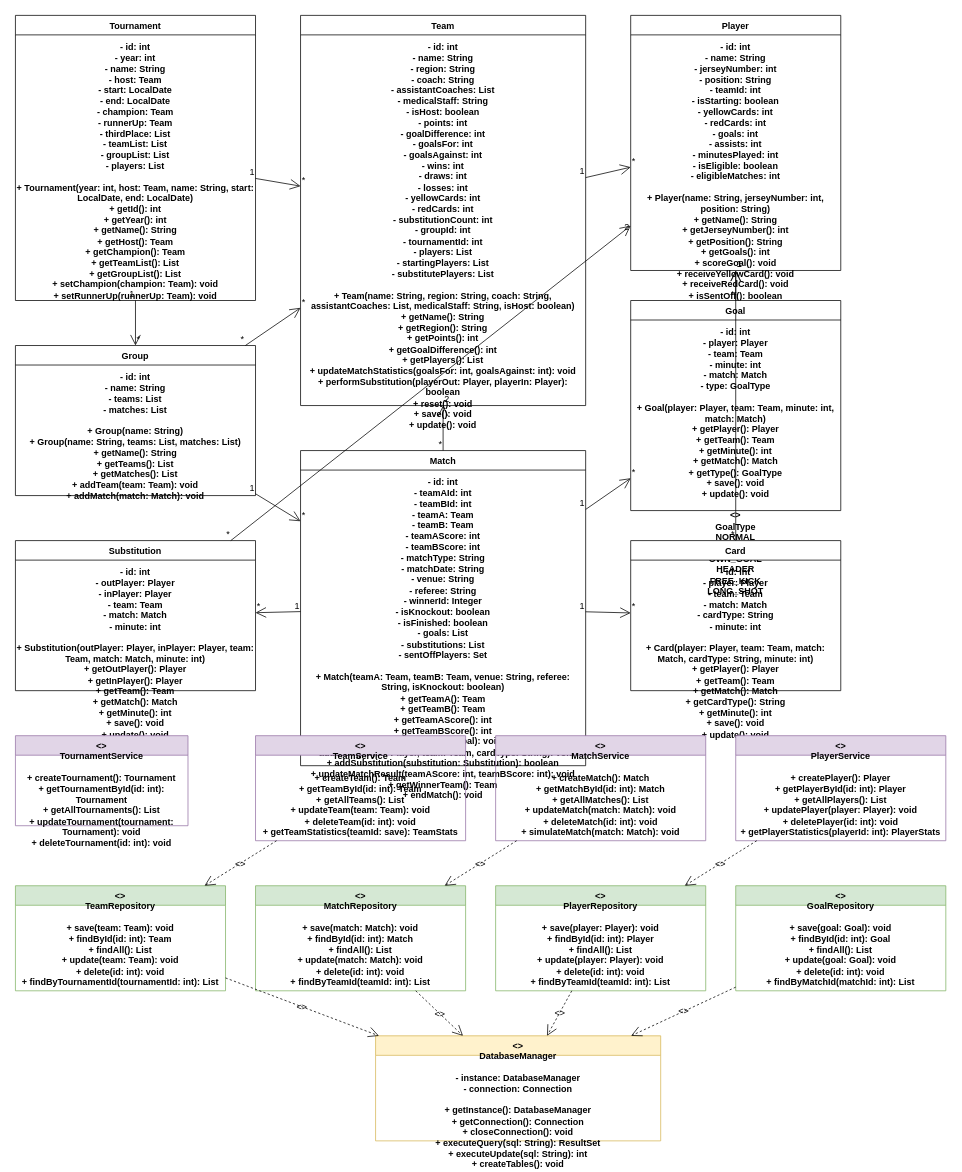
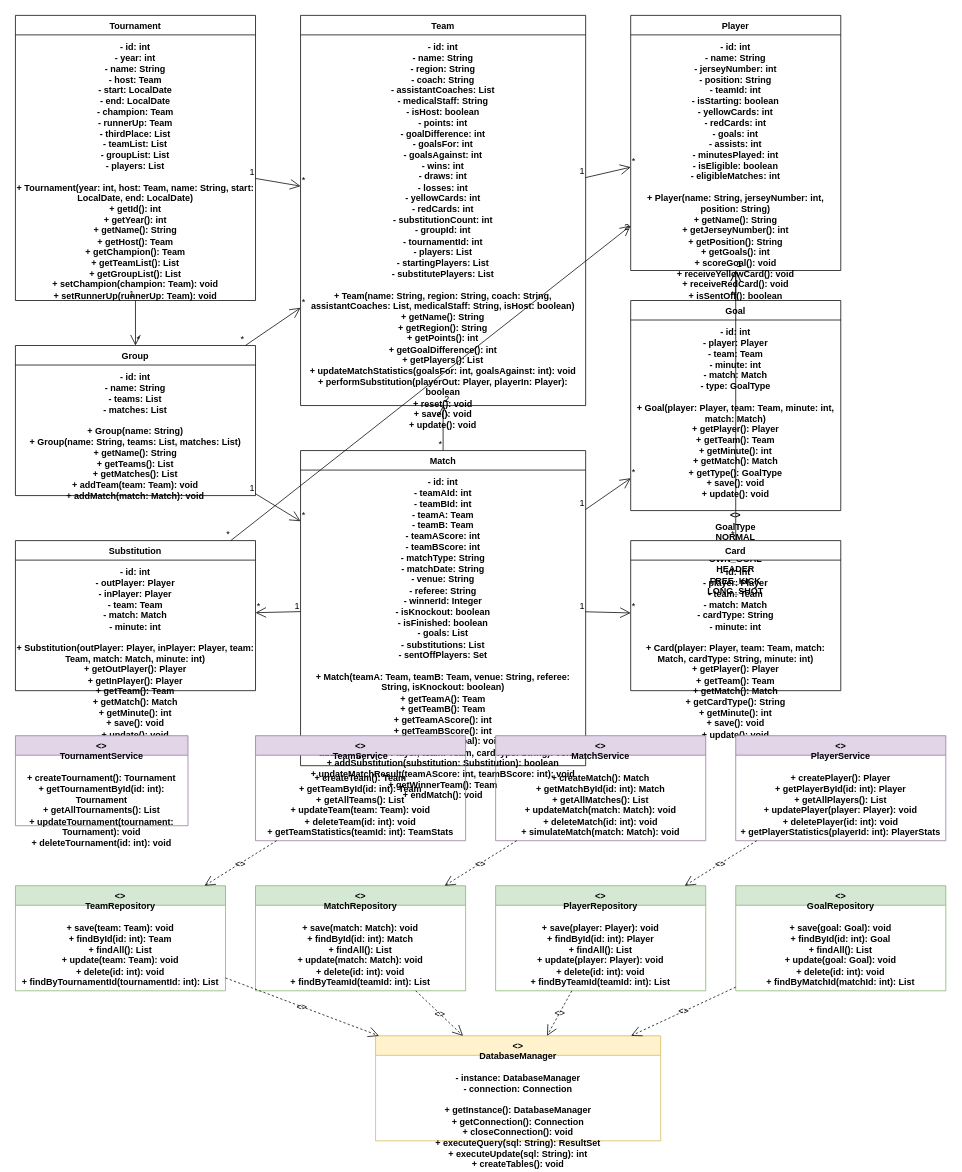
node "> TeamService + createTeam(): Team + getTeamById(id: int): Team + getAllTeams(): List + updateTeam(team: Team): void + deleteTeam(id: int): void + getTeamStatistics(teamId: save): TeamStats": label "> TeamService + createTeam(): Team + getTeamById(id: int): Team + getAllTeams(): List + updateTeam(team: Team): void + deleteTeam(id: int): void + getTeamStatistics(teamId: save): TeamStats" -> "> TeamService + createTeam(): Team + getTeamById(id: int): Team + getAllTeams(): List + updateTeam(team: Team): void + deleteTeam(id: int): void + getTeamStatistics(teamId: int): TeamStats"
